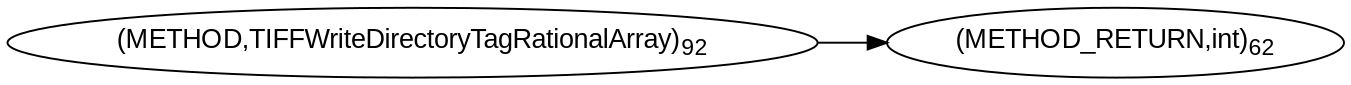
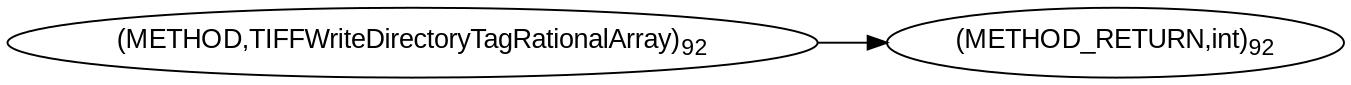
node "(METHOD_RETURN,int)": text "62" -> "92"
